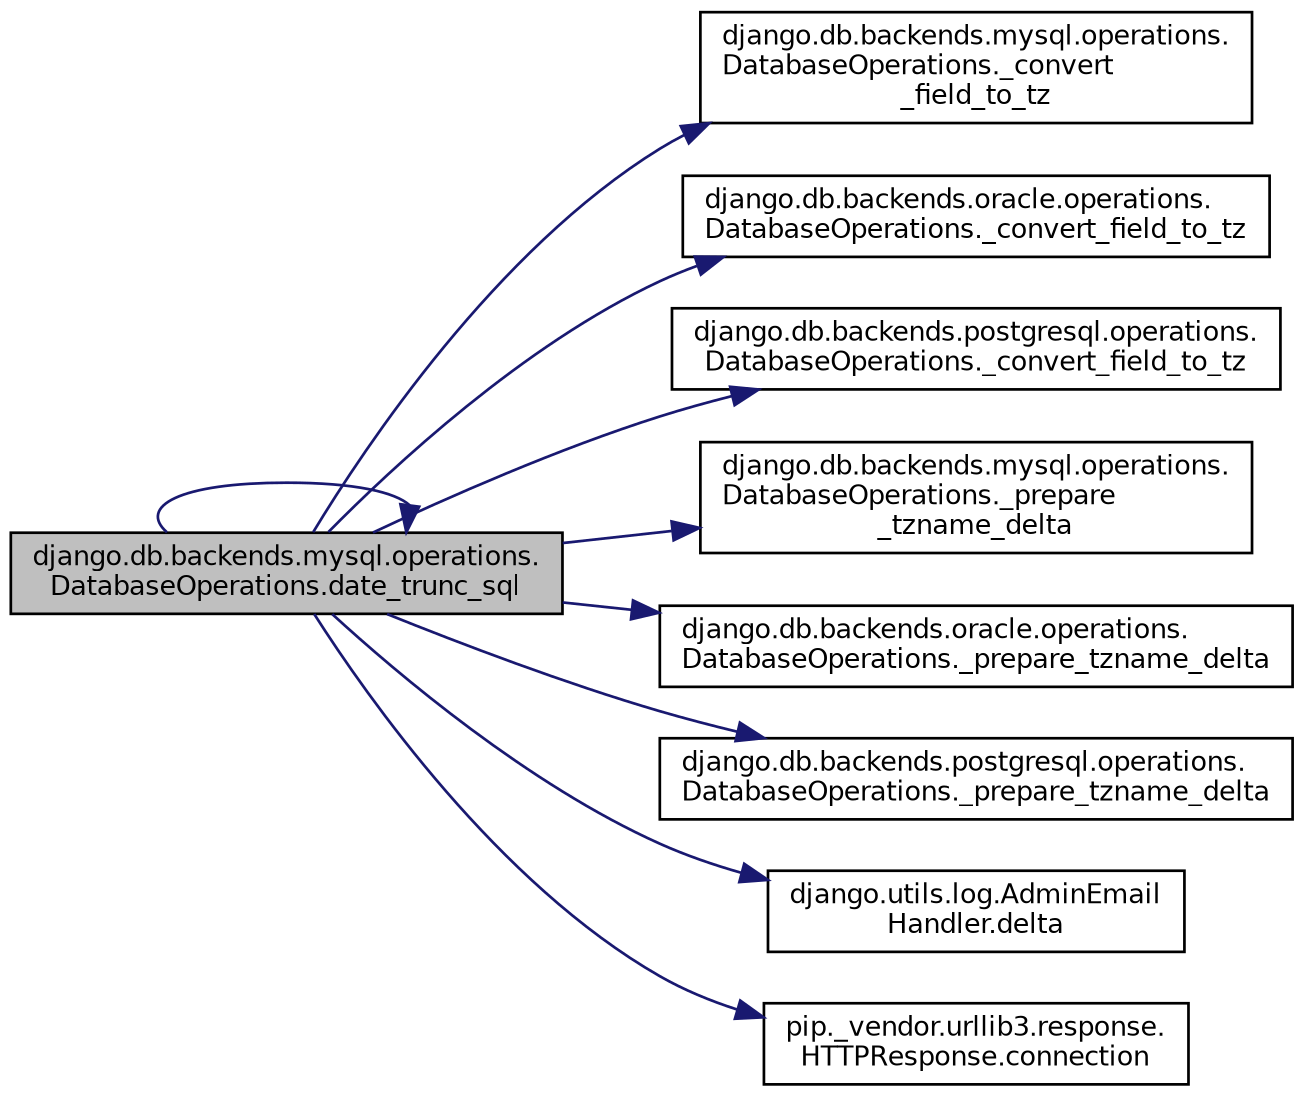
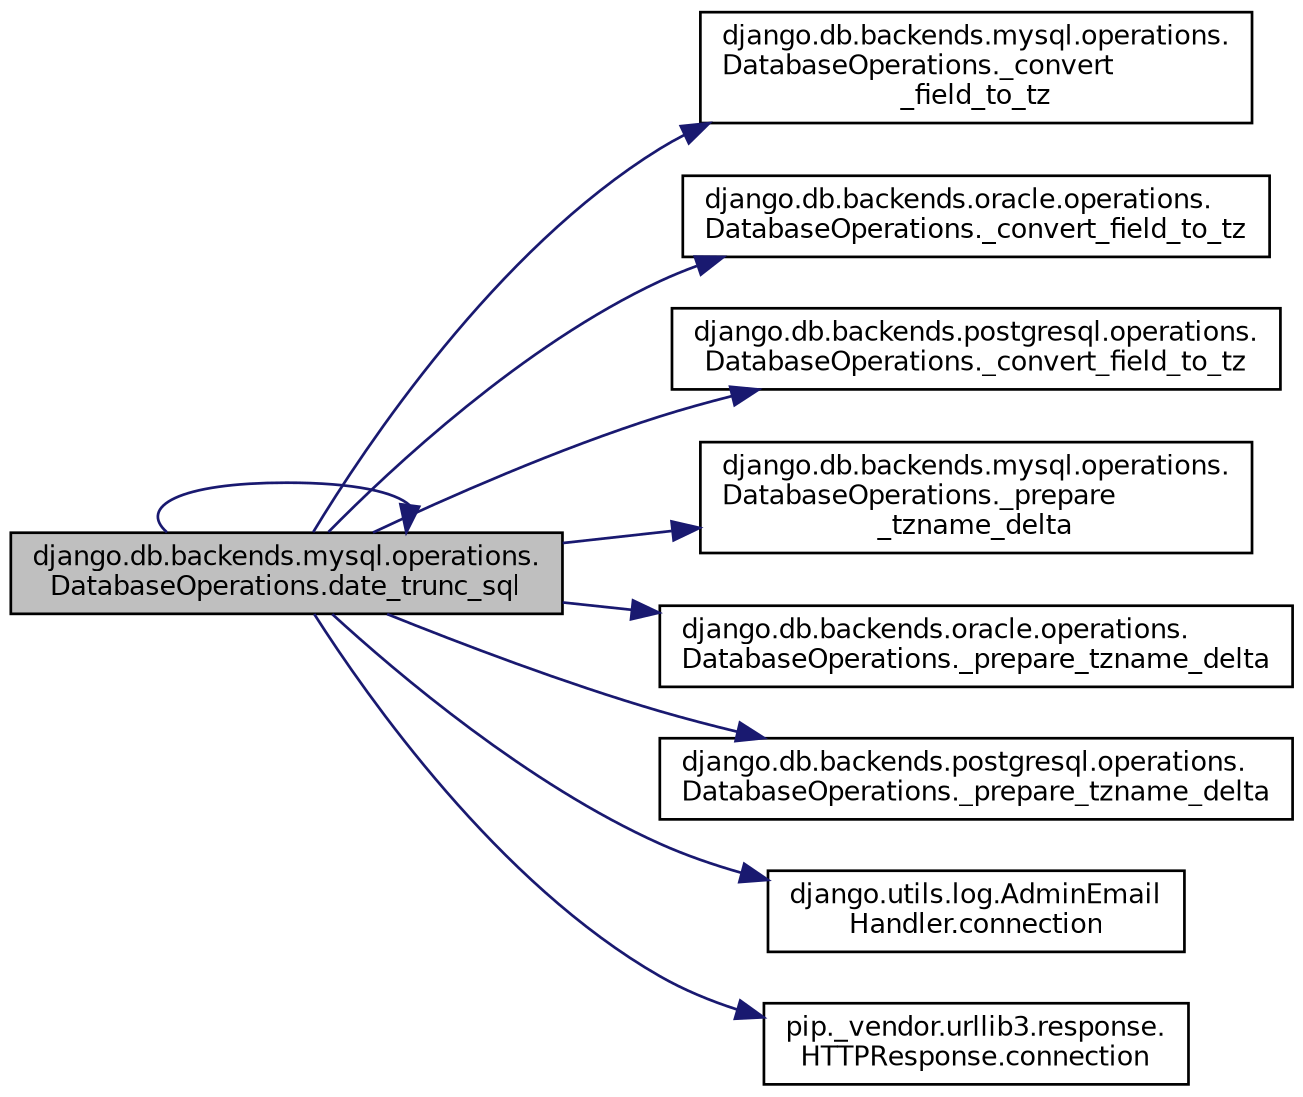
node "django.utils.log.AdminEmail Handler.delta": label "django.utils.log.AdminEmail Handler.delta" -> "django.utils.log.AdminEmail Handler.connection"
